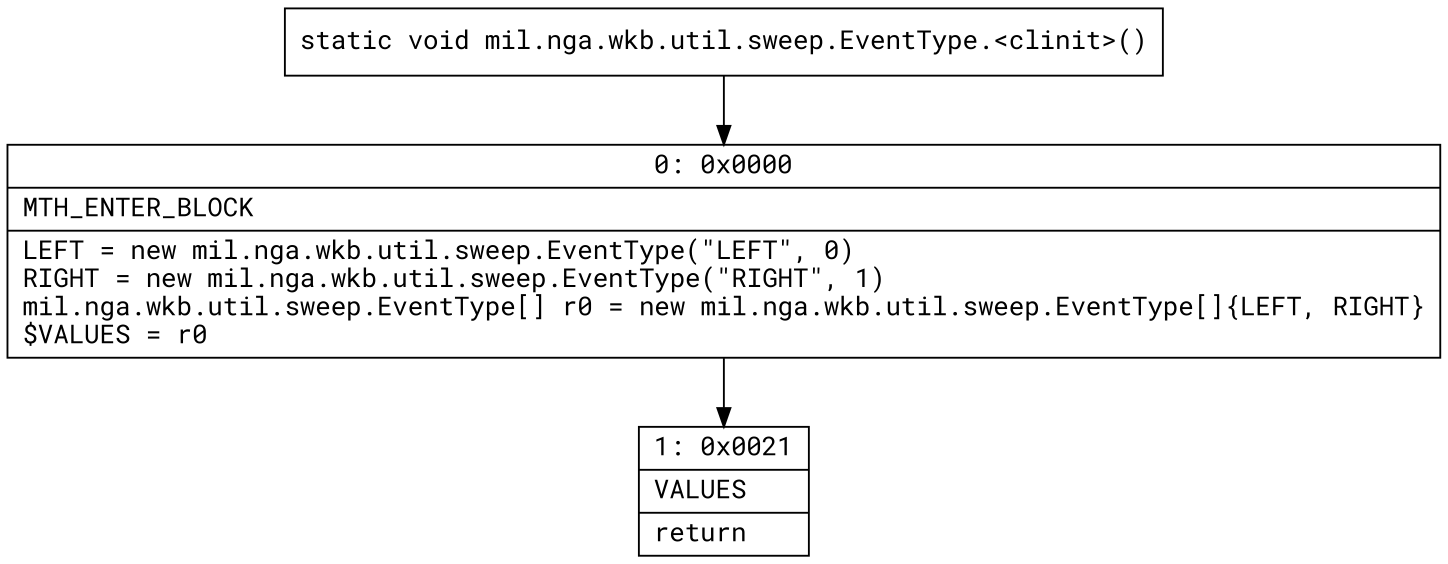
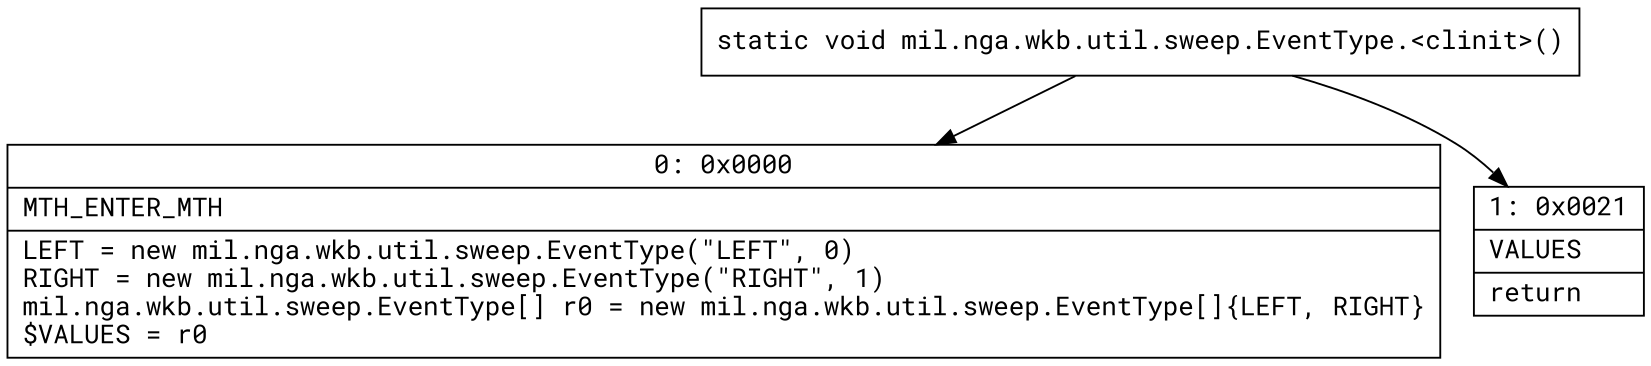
node "0: 0x0000": text "MTH_ENTER_BLOCK" -> "MTH_ENTER_MTH"
edge "0: 0x0000" -> "1: 0x0021": now "static void mil.nga.wkb.util.sweep.EventType.<clinit>()" -> "1: 0x0021"
